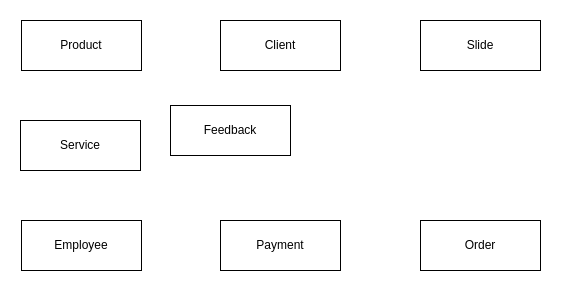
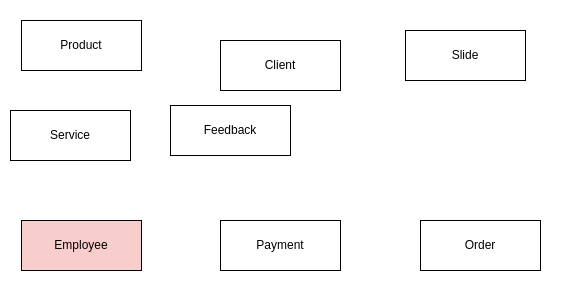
node "Client": moved (281, 46) -> (281, 66)
node "Slide": moved (481, 46) -> (466, 56)
node "Service": moved (81, 146) -> (71, 136)
node "Employee": fillcolor #ffffff -> #f8cecc
